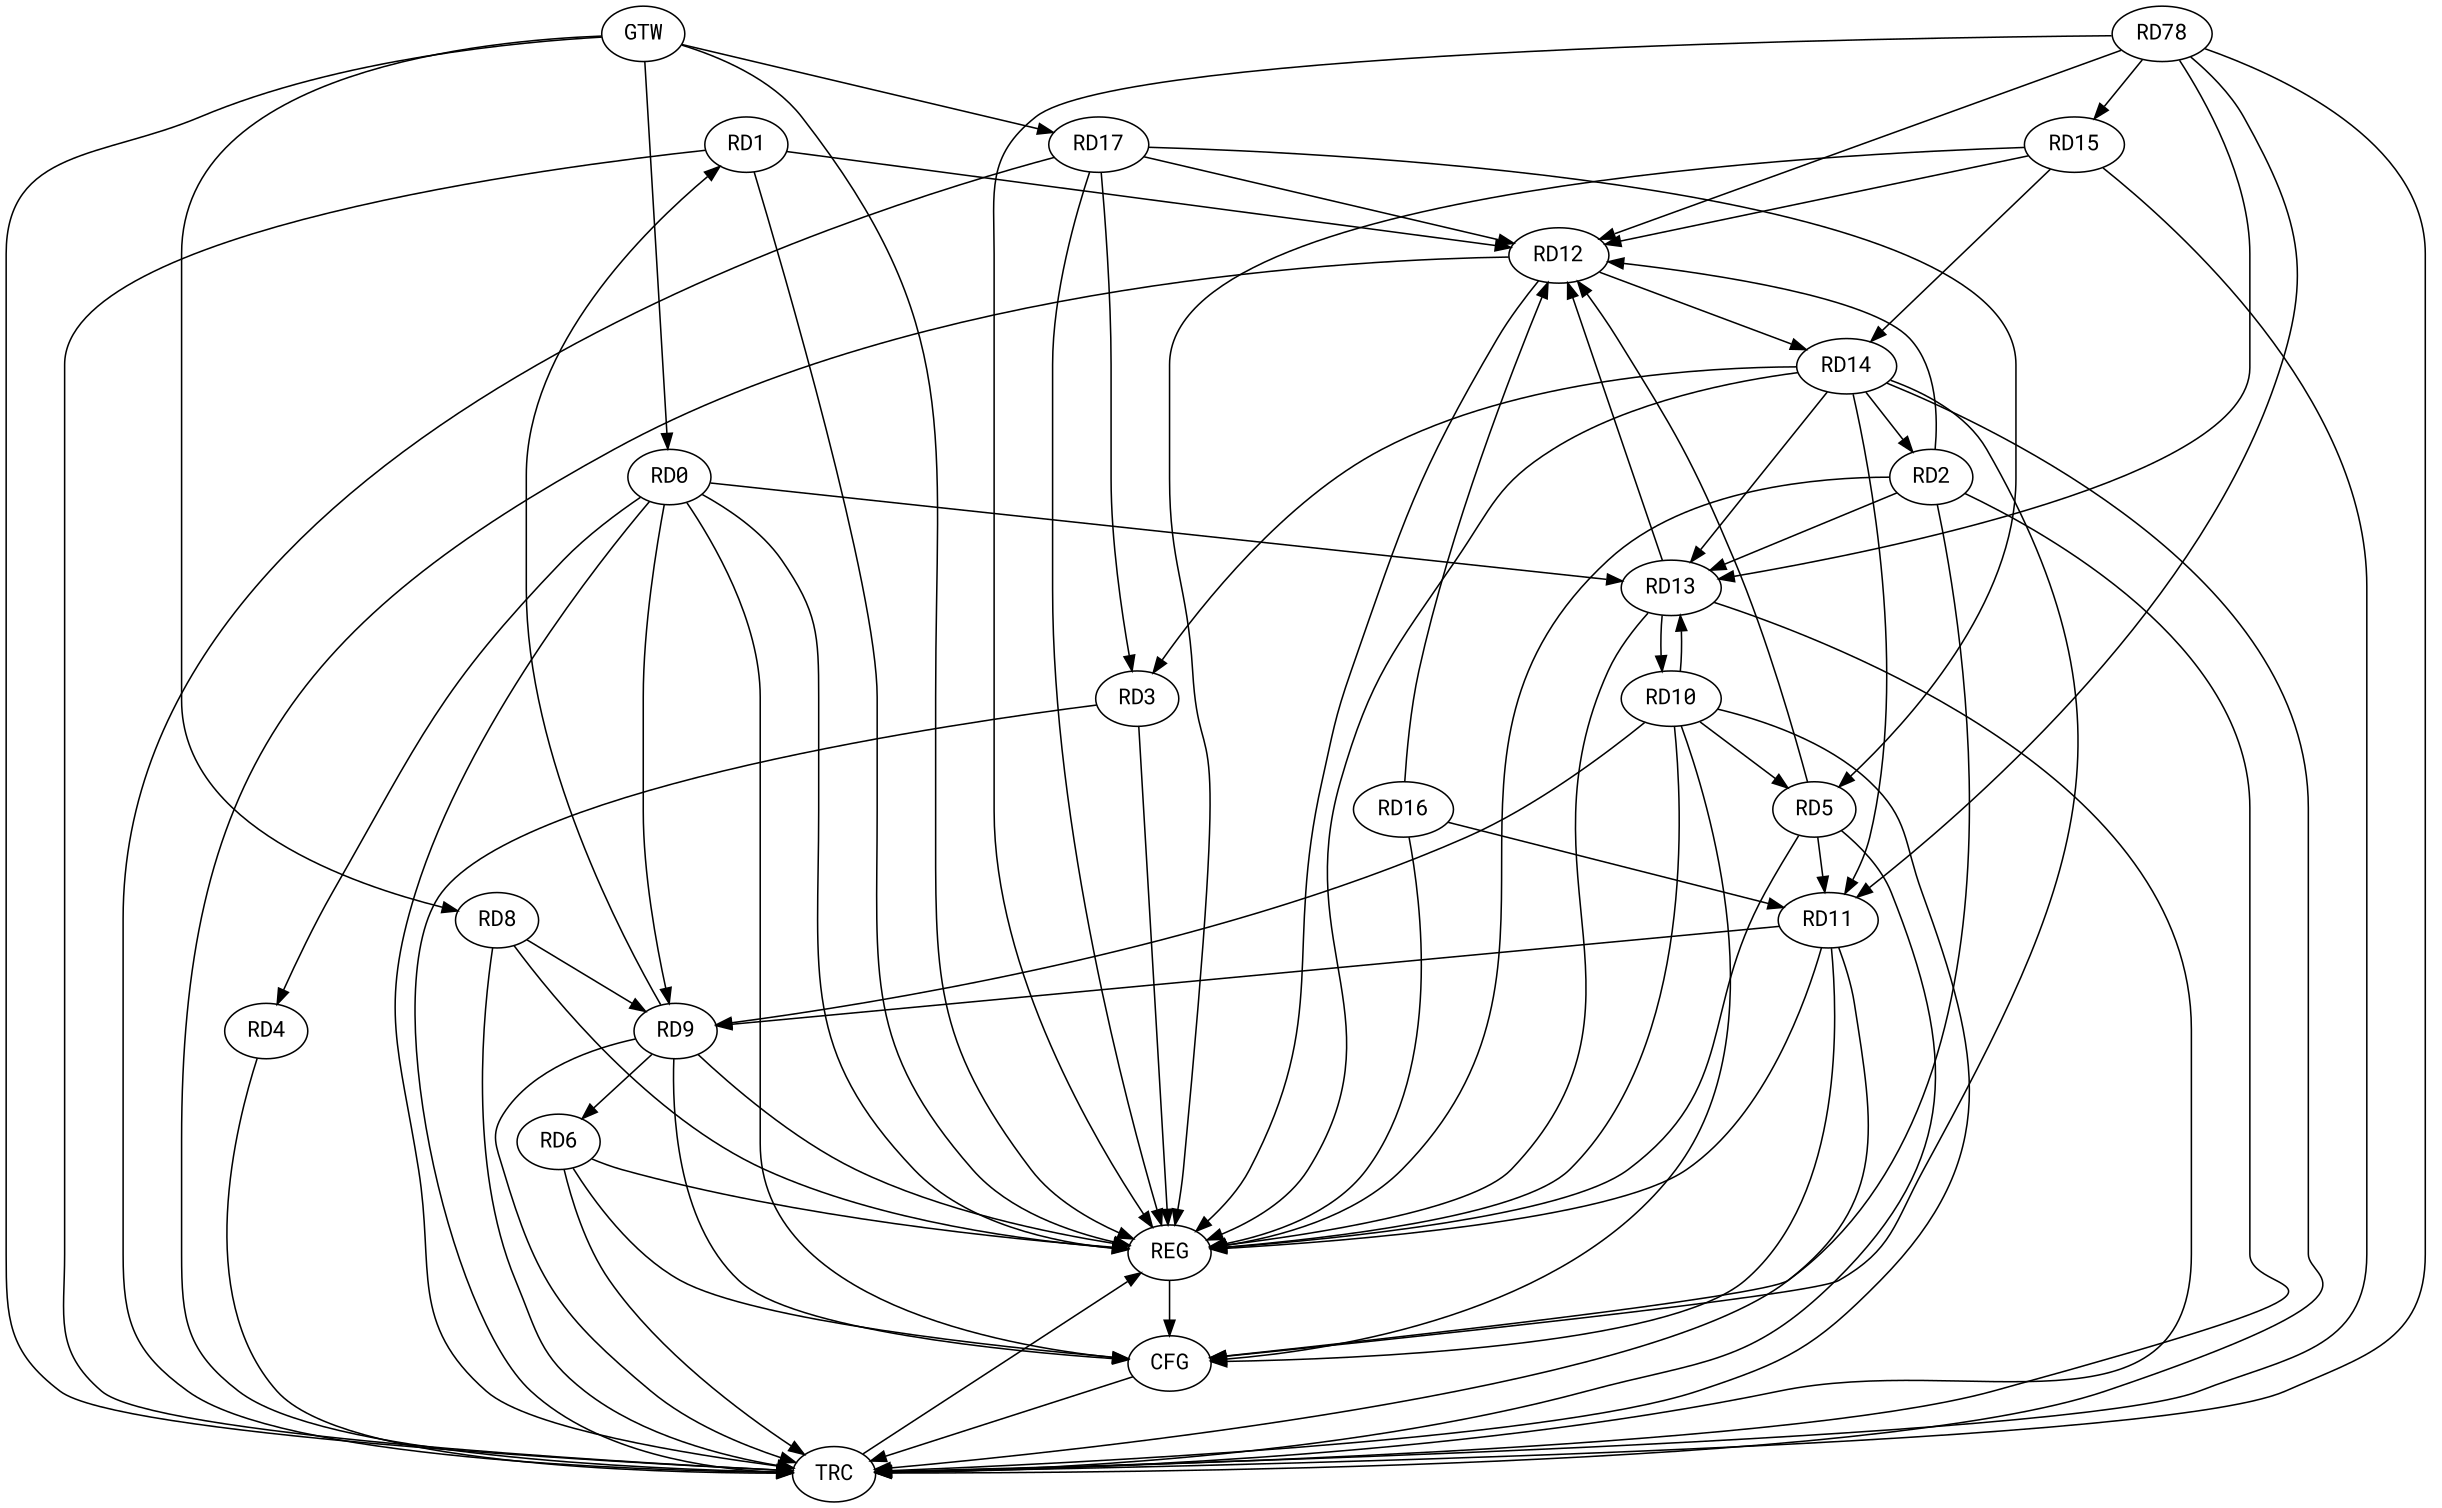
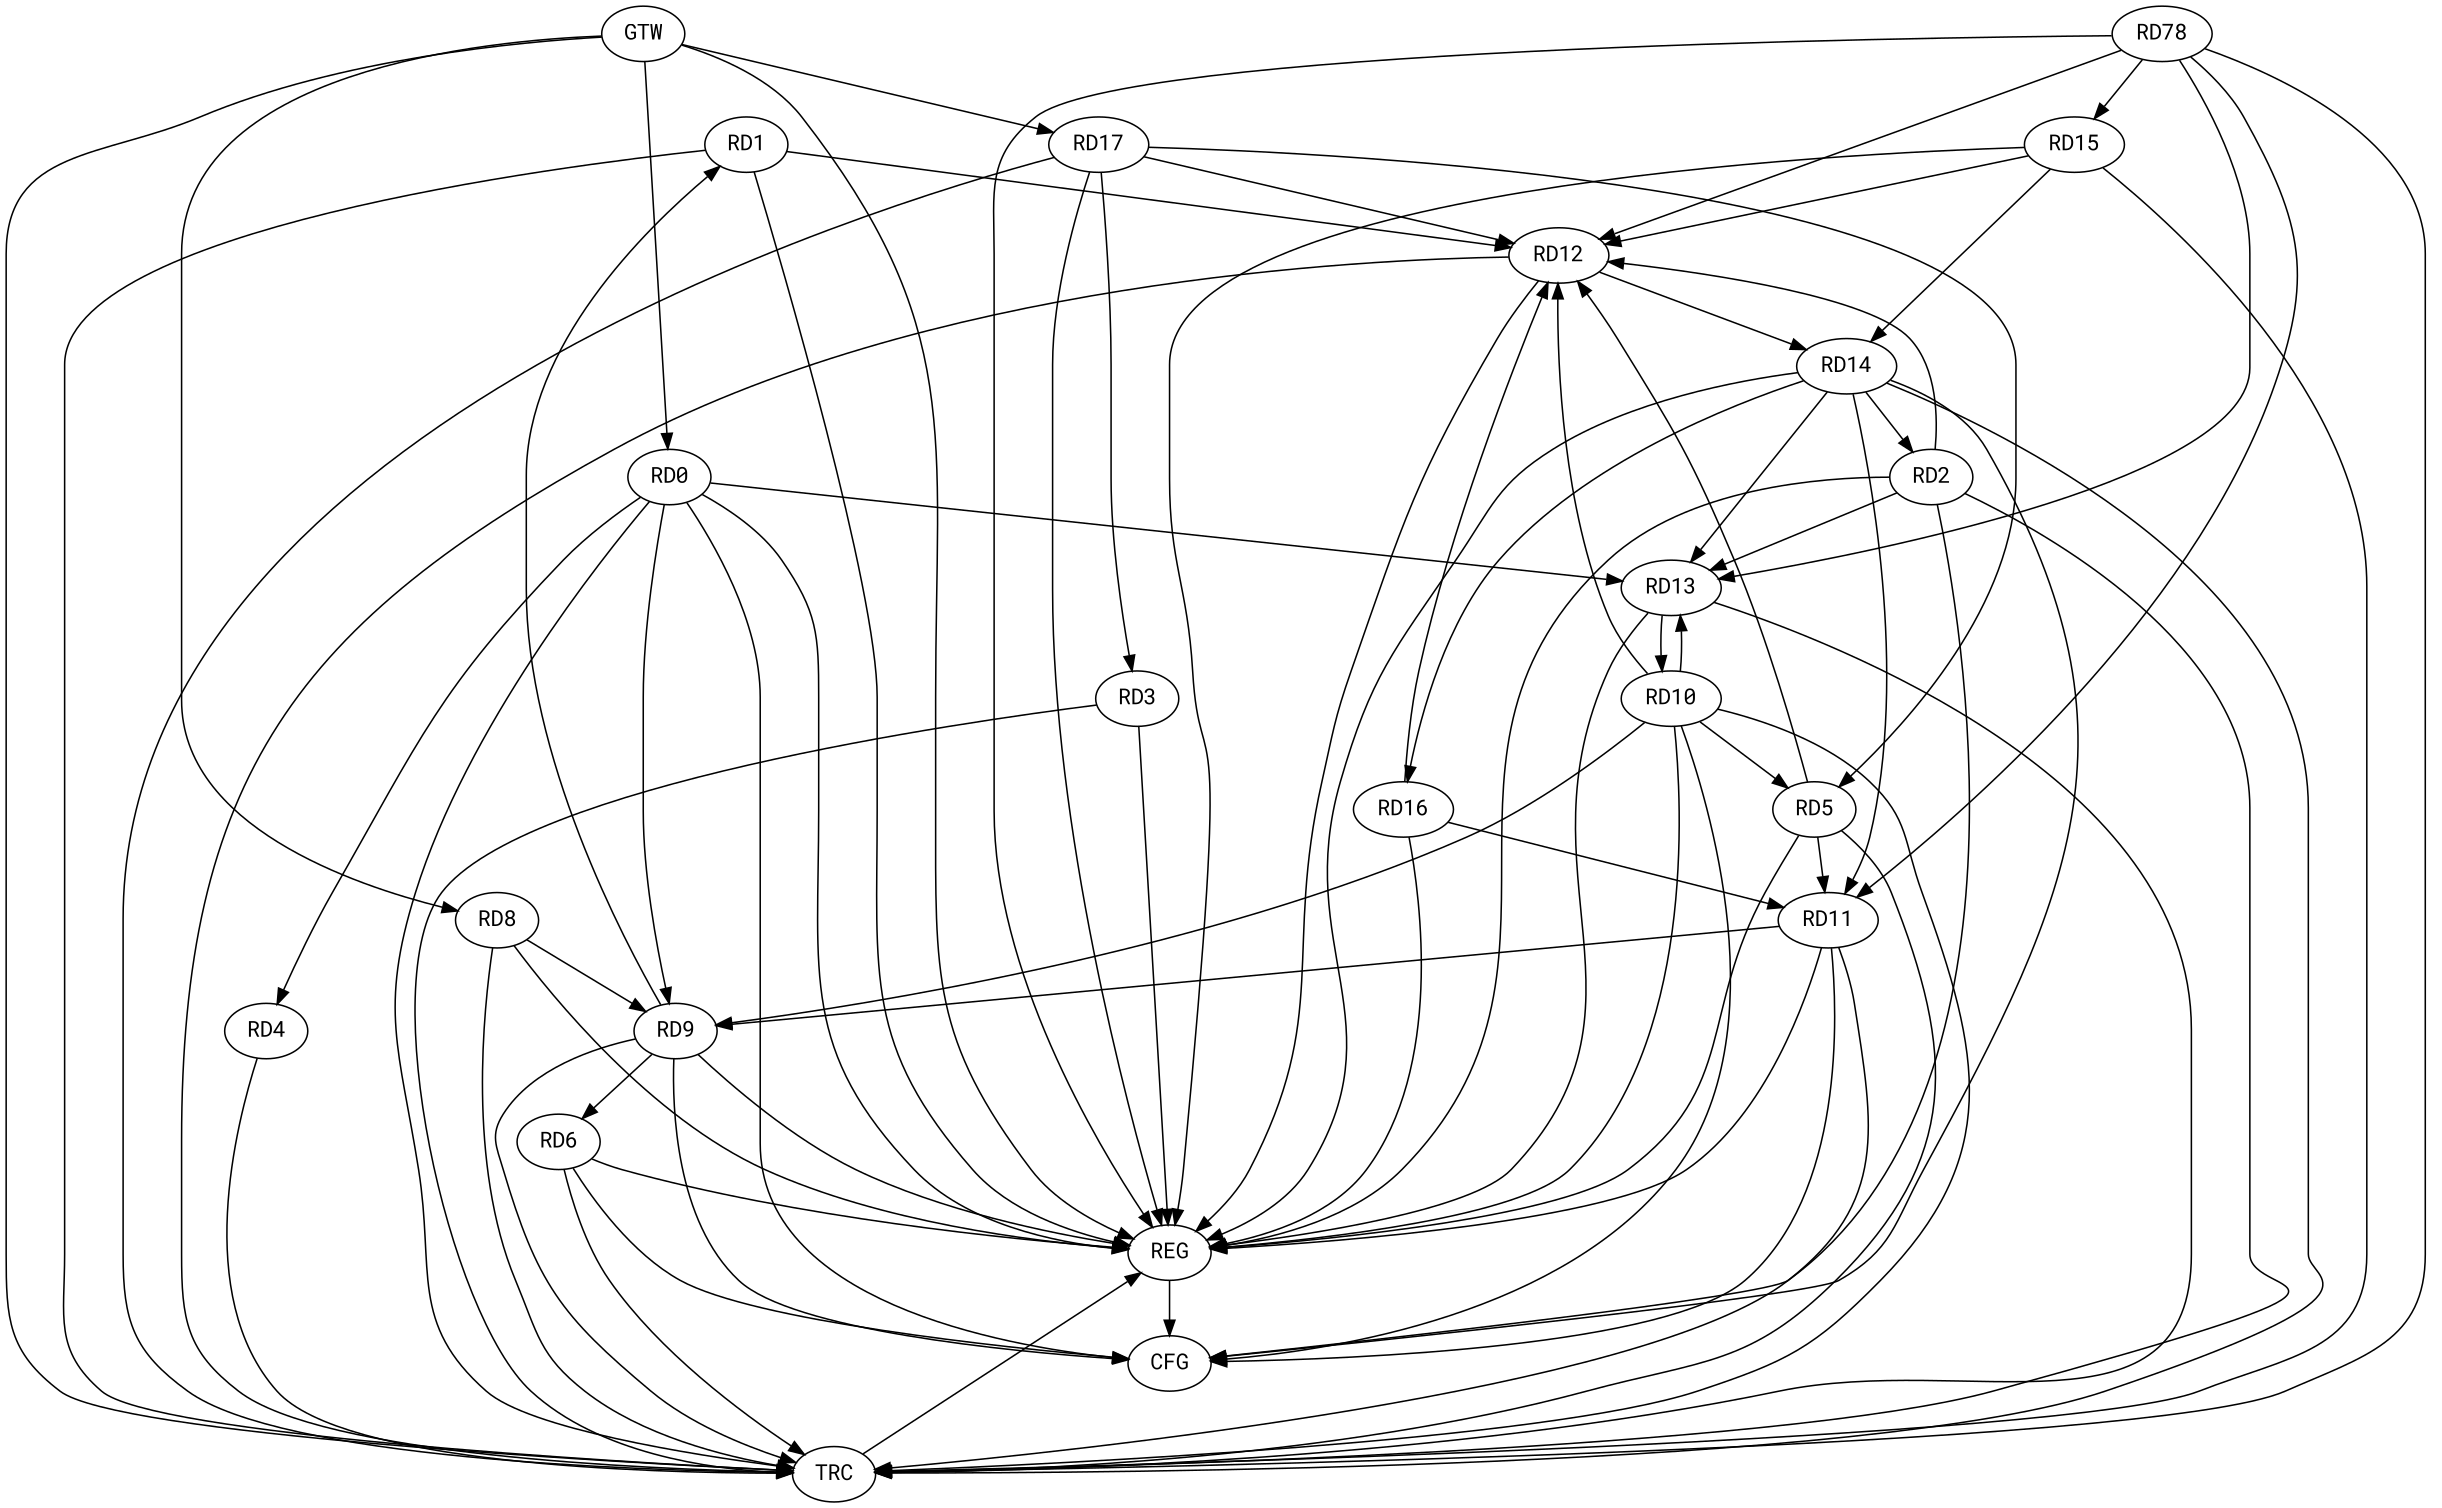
edge "RD14" -> "RD3": now "RD14" -> "RD16"
edge "RD13" -> "RD12": now "RD10" -> "RD12"
edge "CFG" -> "TRC": removed
